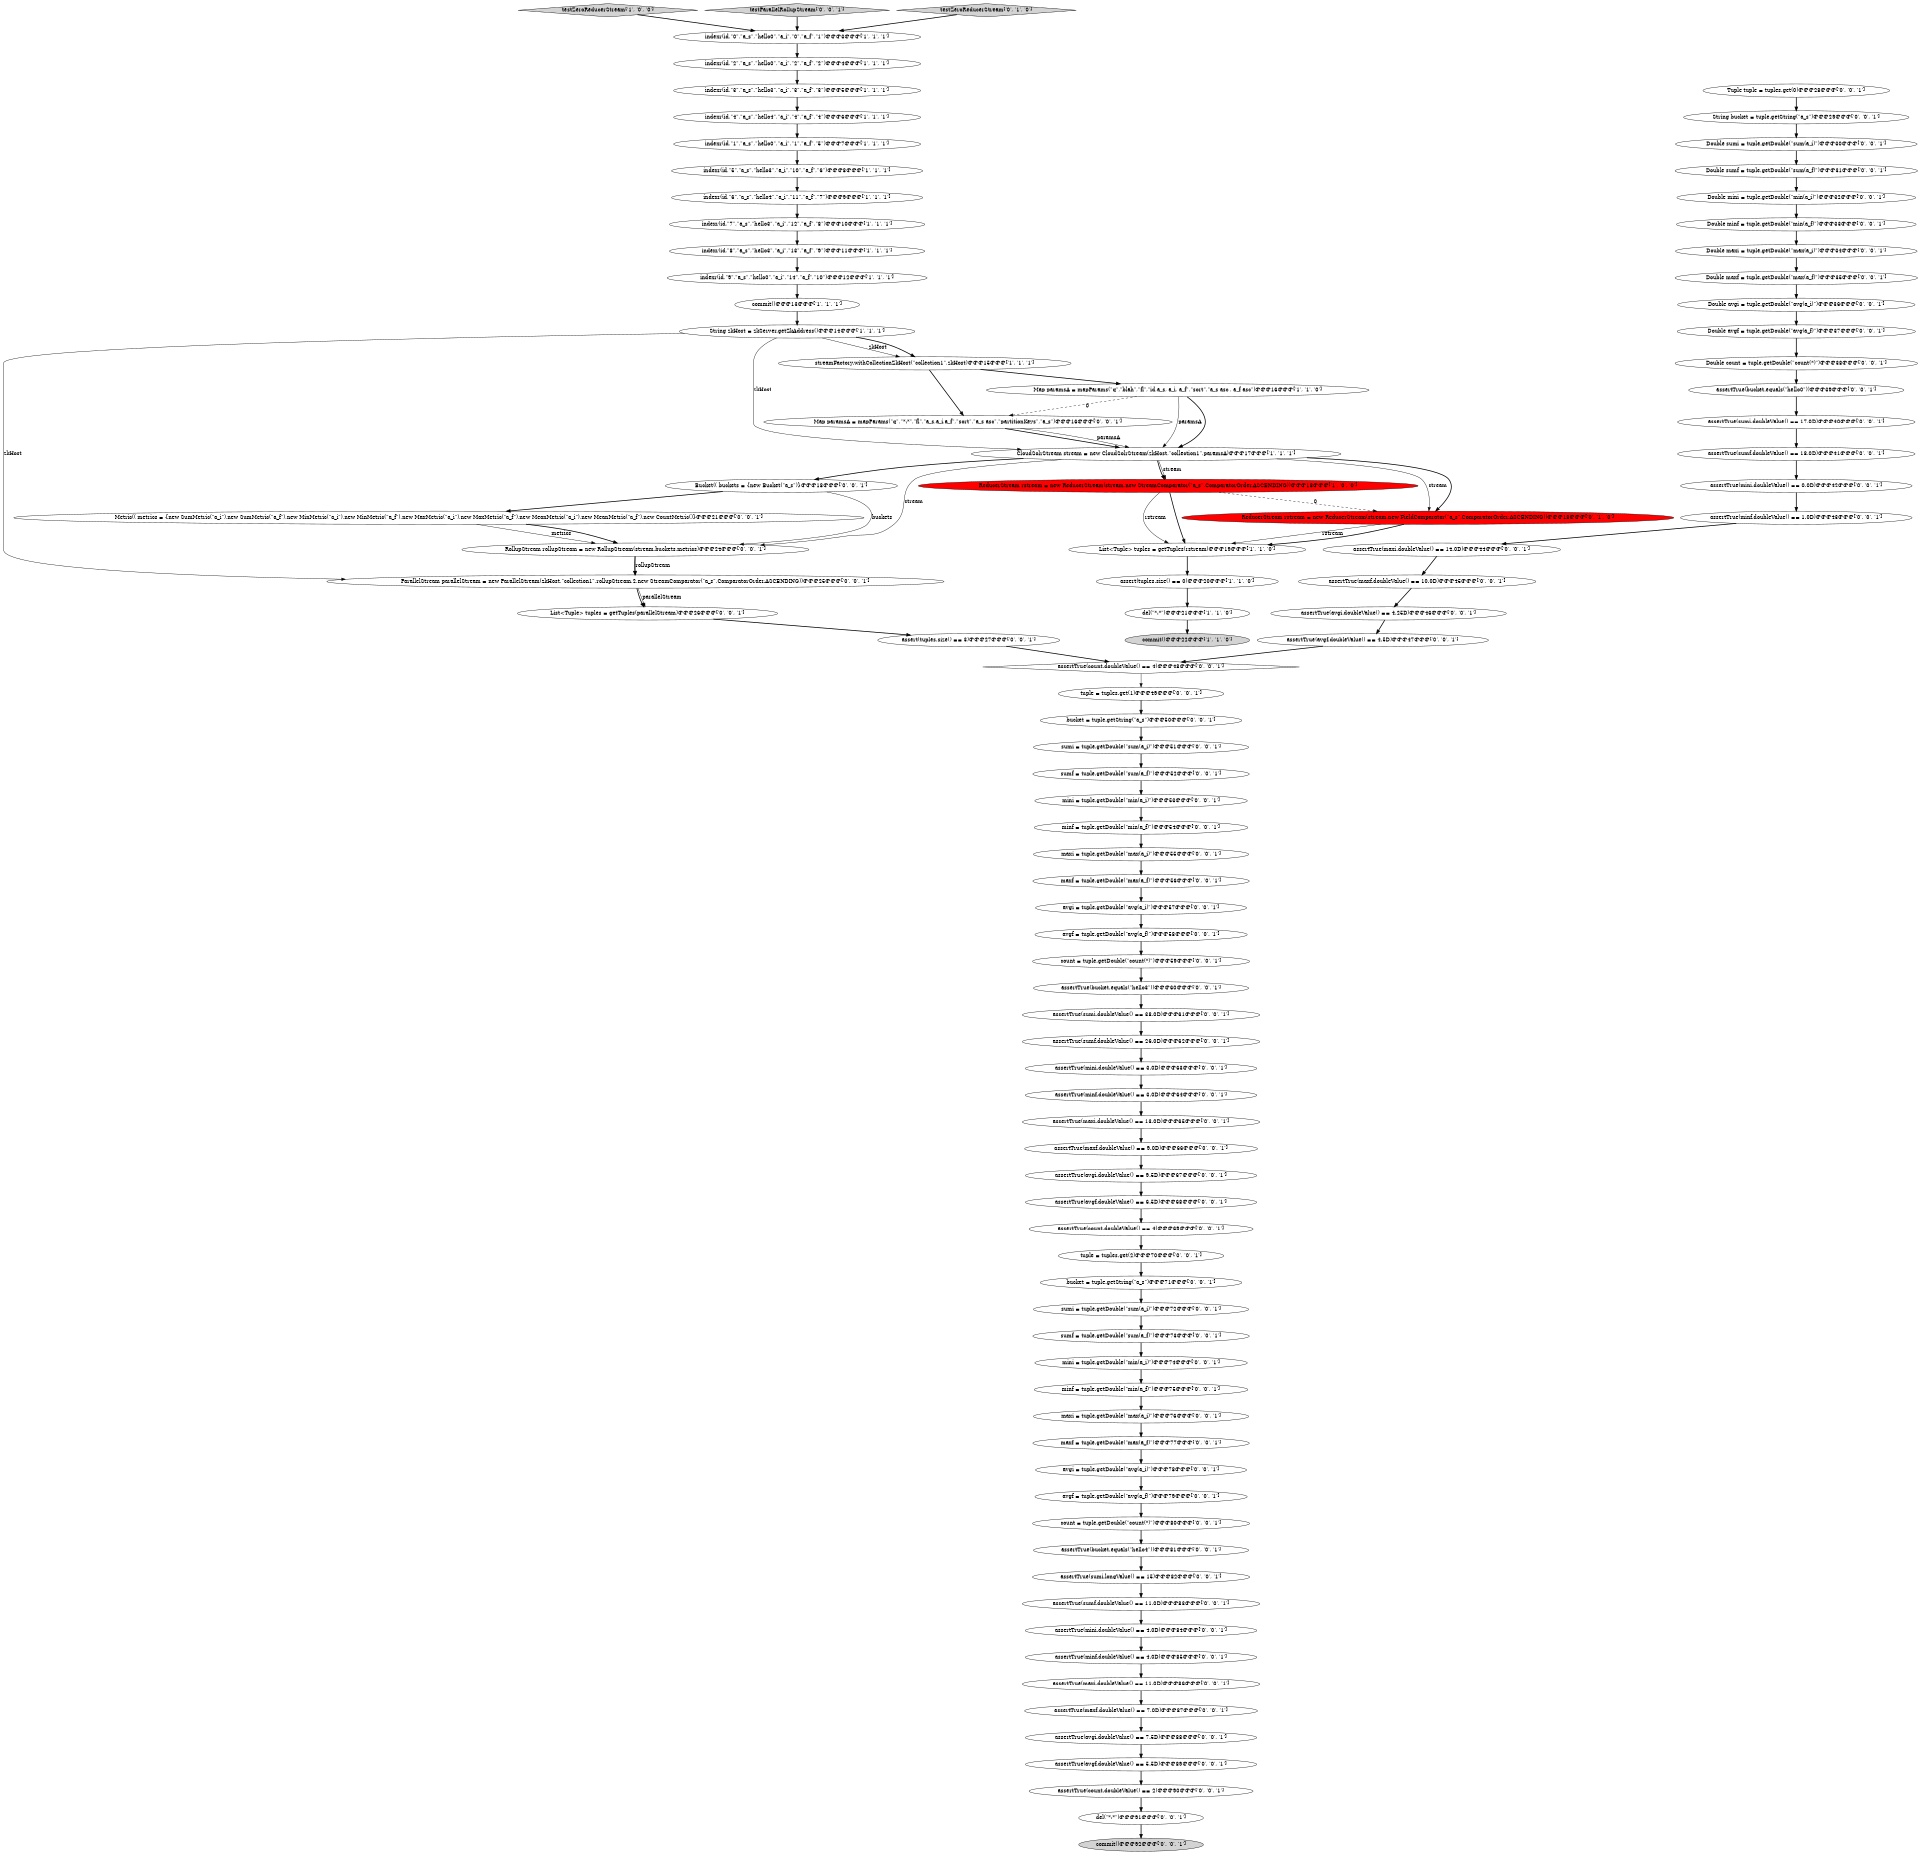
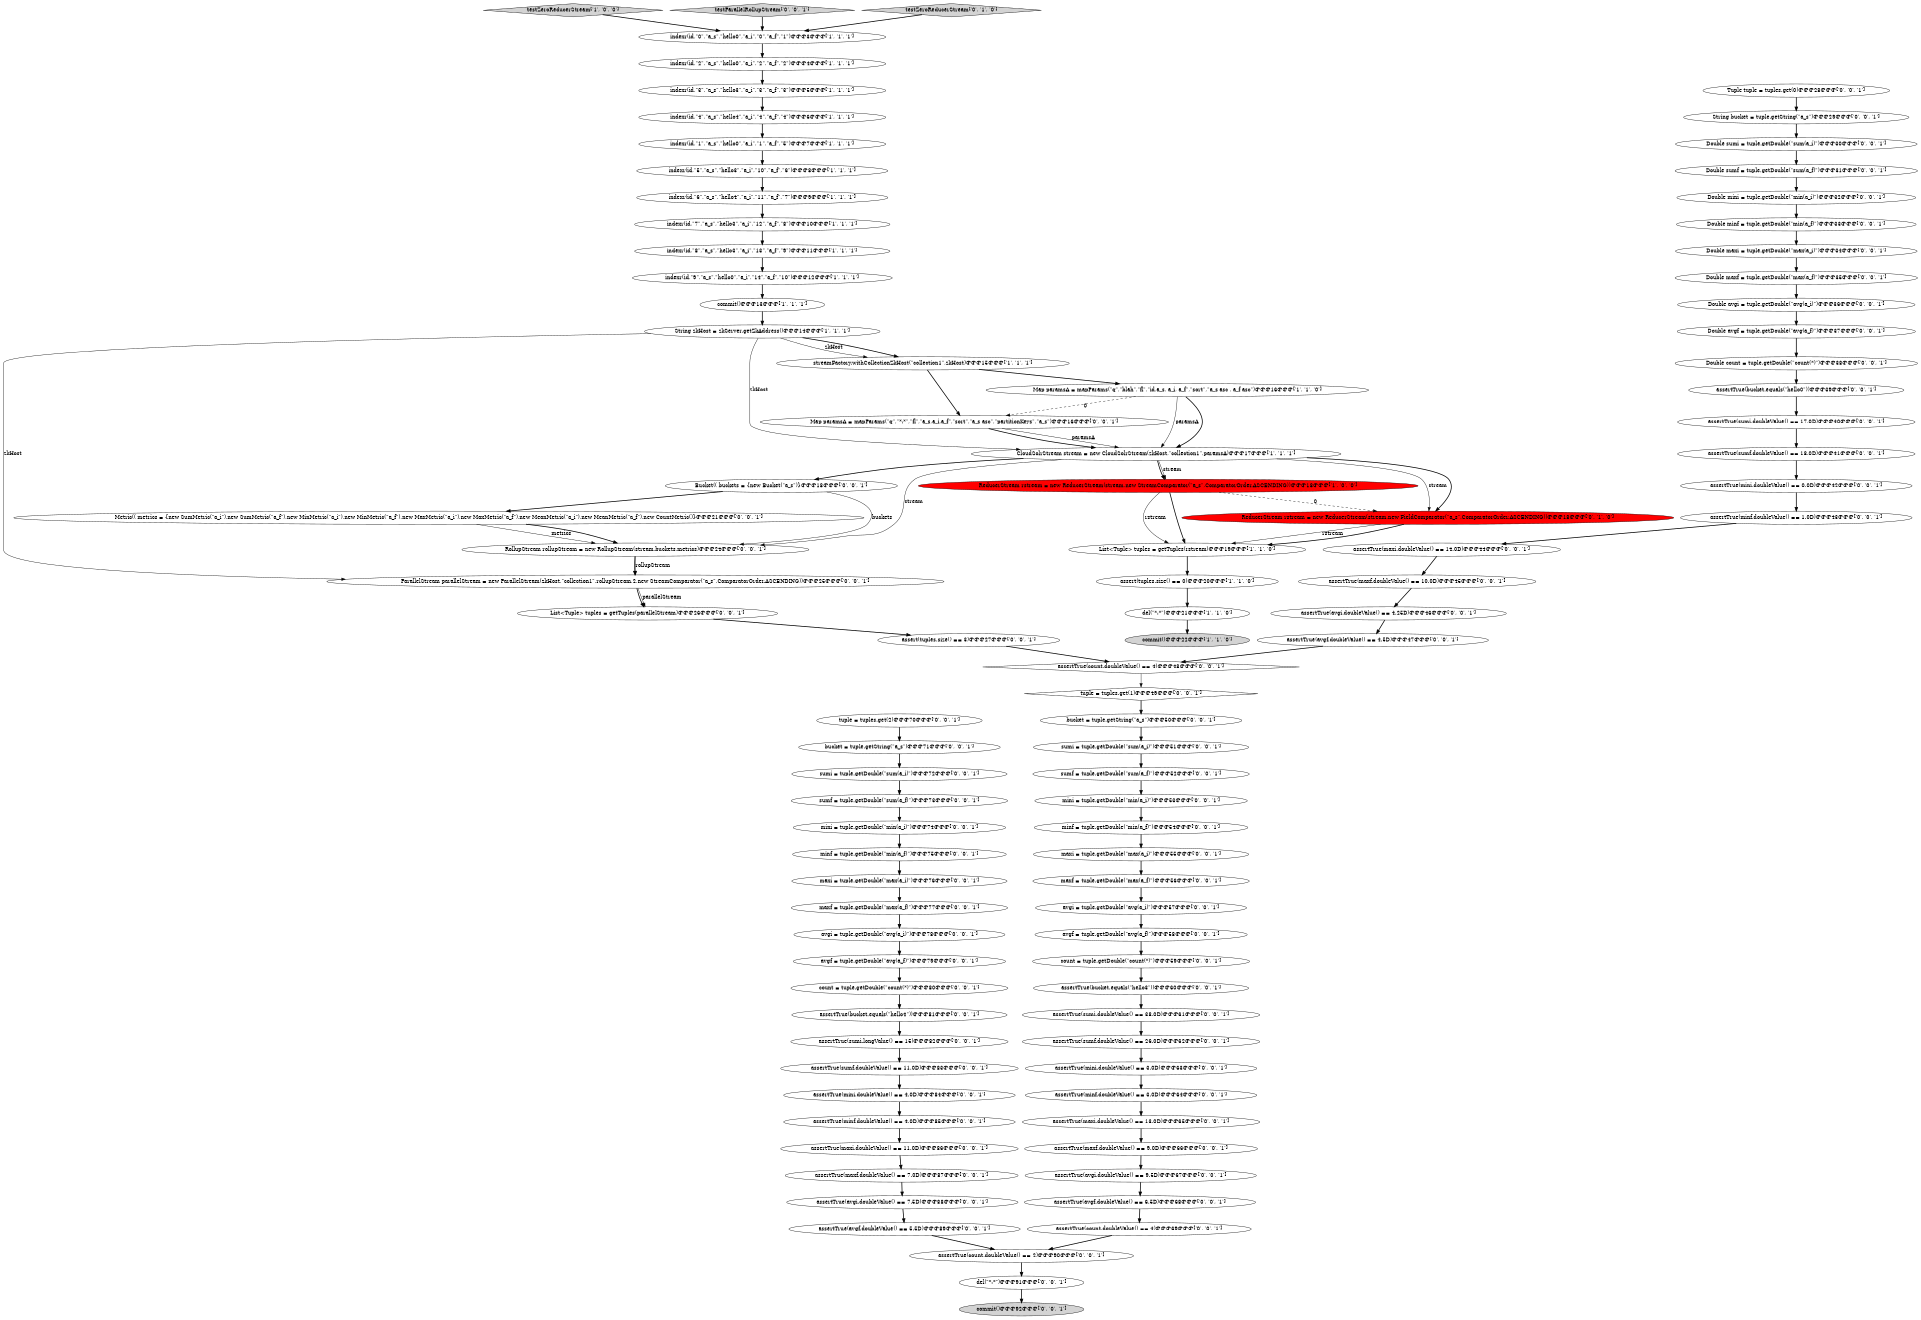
node "tuple = tuples.get(1)@@@49@@@['0', '0', '1']": shape ellipse -> diamond
edge "assertTrue(count.doubleValue() == 4)@@@69@@@['0', '0', '1']" -> "tuple = tuples.get(2)@@@70@@@['0', '0', '1']": now "assertTrue(count.doubleValue() == 4)@@@69@@@['0', '0', '1']" -> "assertTrue(count.doubleValue() == 2)@@@90@@@['0', '0', '1']"
